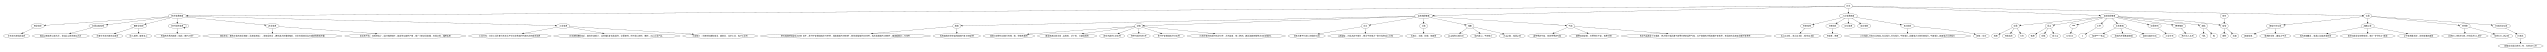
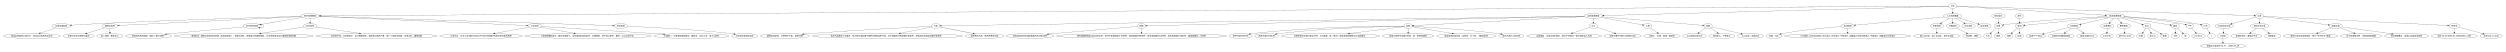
edge "交通" -> "有轨电车": reversed
node "其中纤管束植物为50余种": label "其中纤管束植物为50余种" -> "热带鸟类约50余种"
